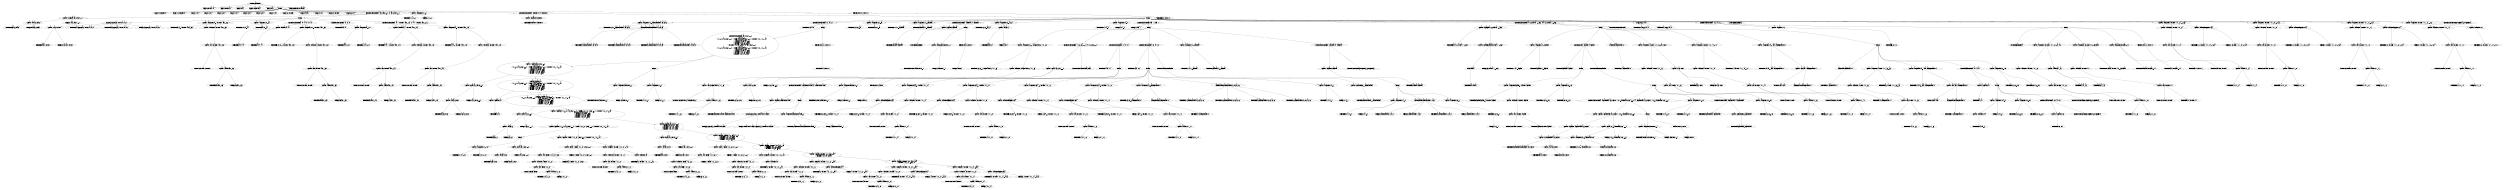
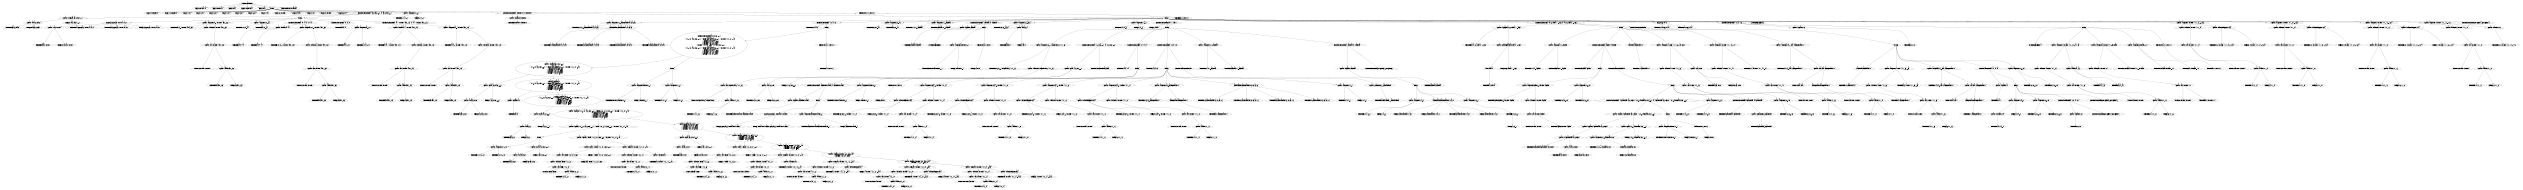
node "(CONTROL_JUMP,if ( big_free ),if ( big_free ))": label "(CONTROL_JUMP,if ( big_free ),if ( big_free ))" -> "(CONTROL_STRUCTURE,if ( big_free ),if ( big_free ))"
